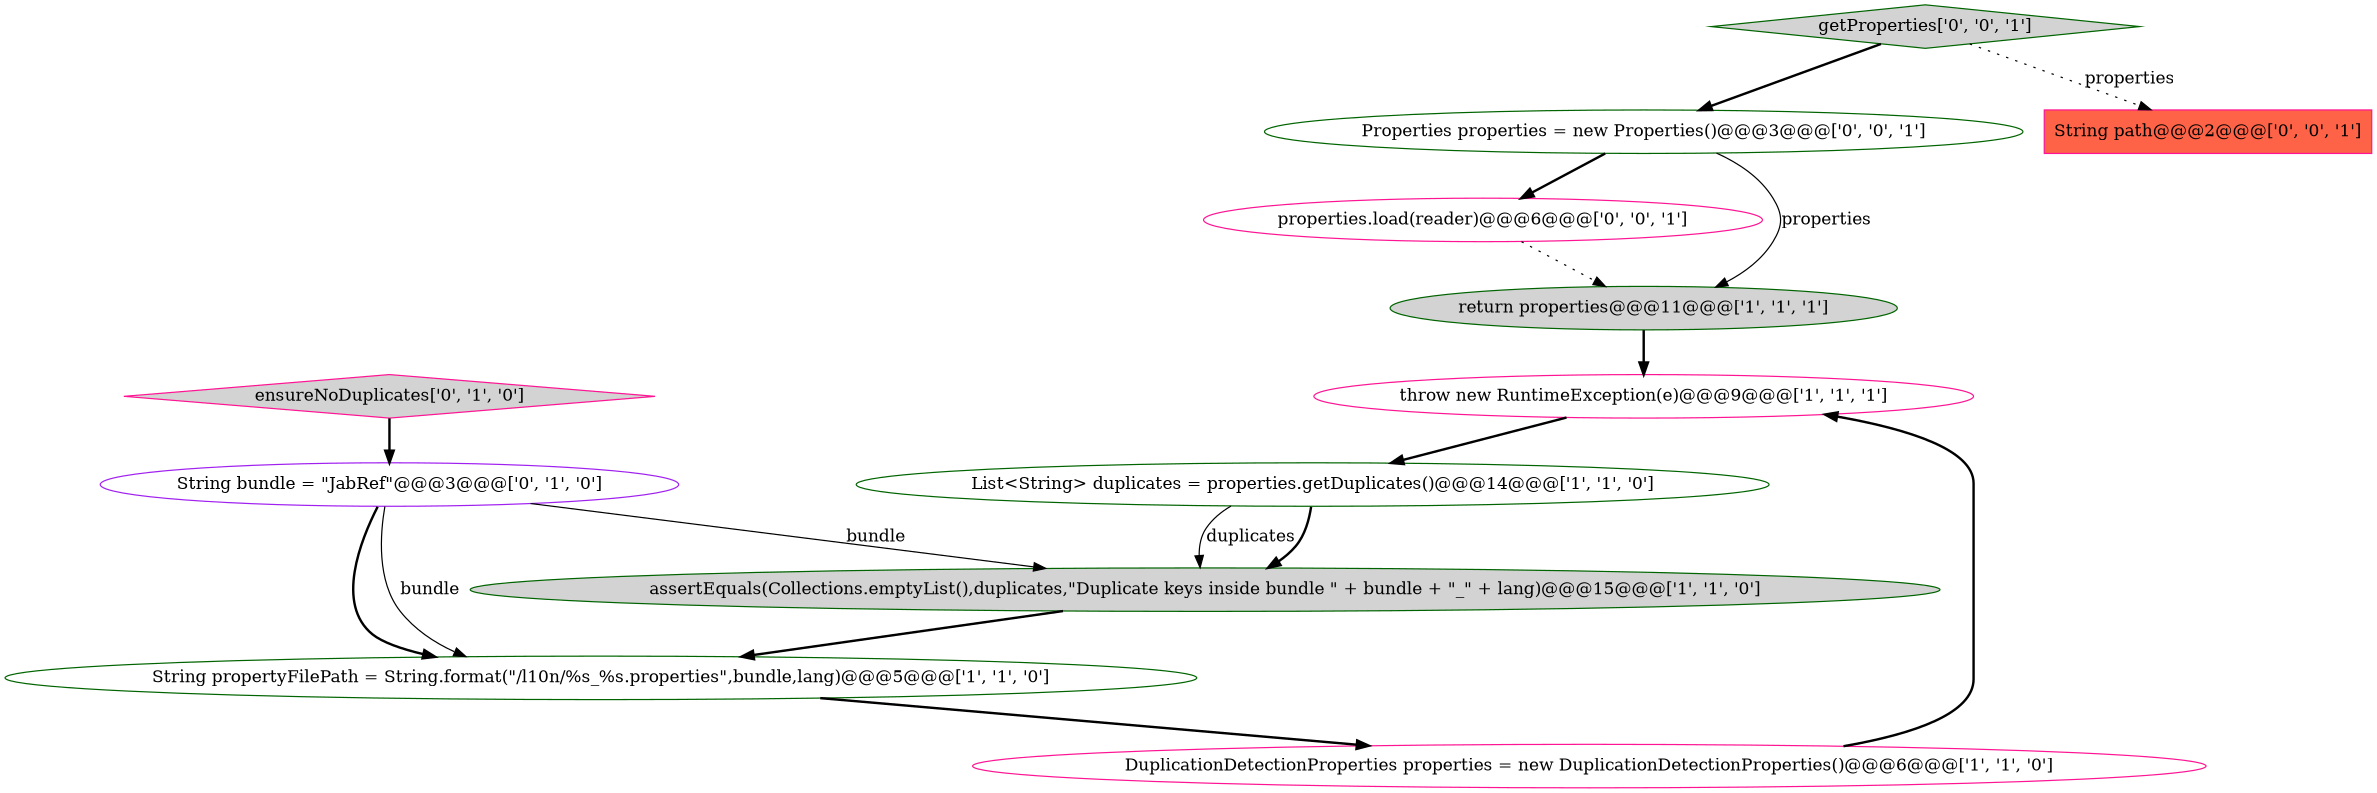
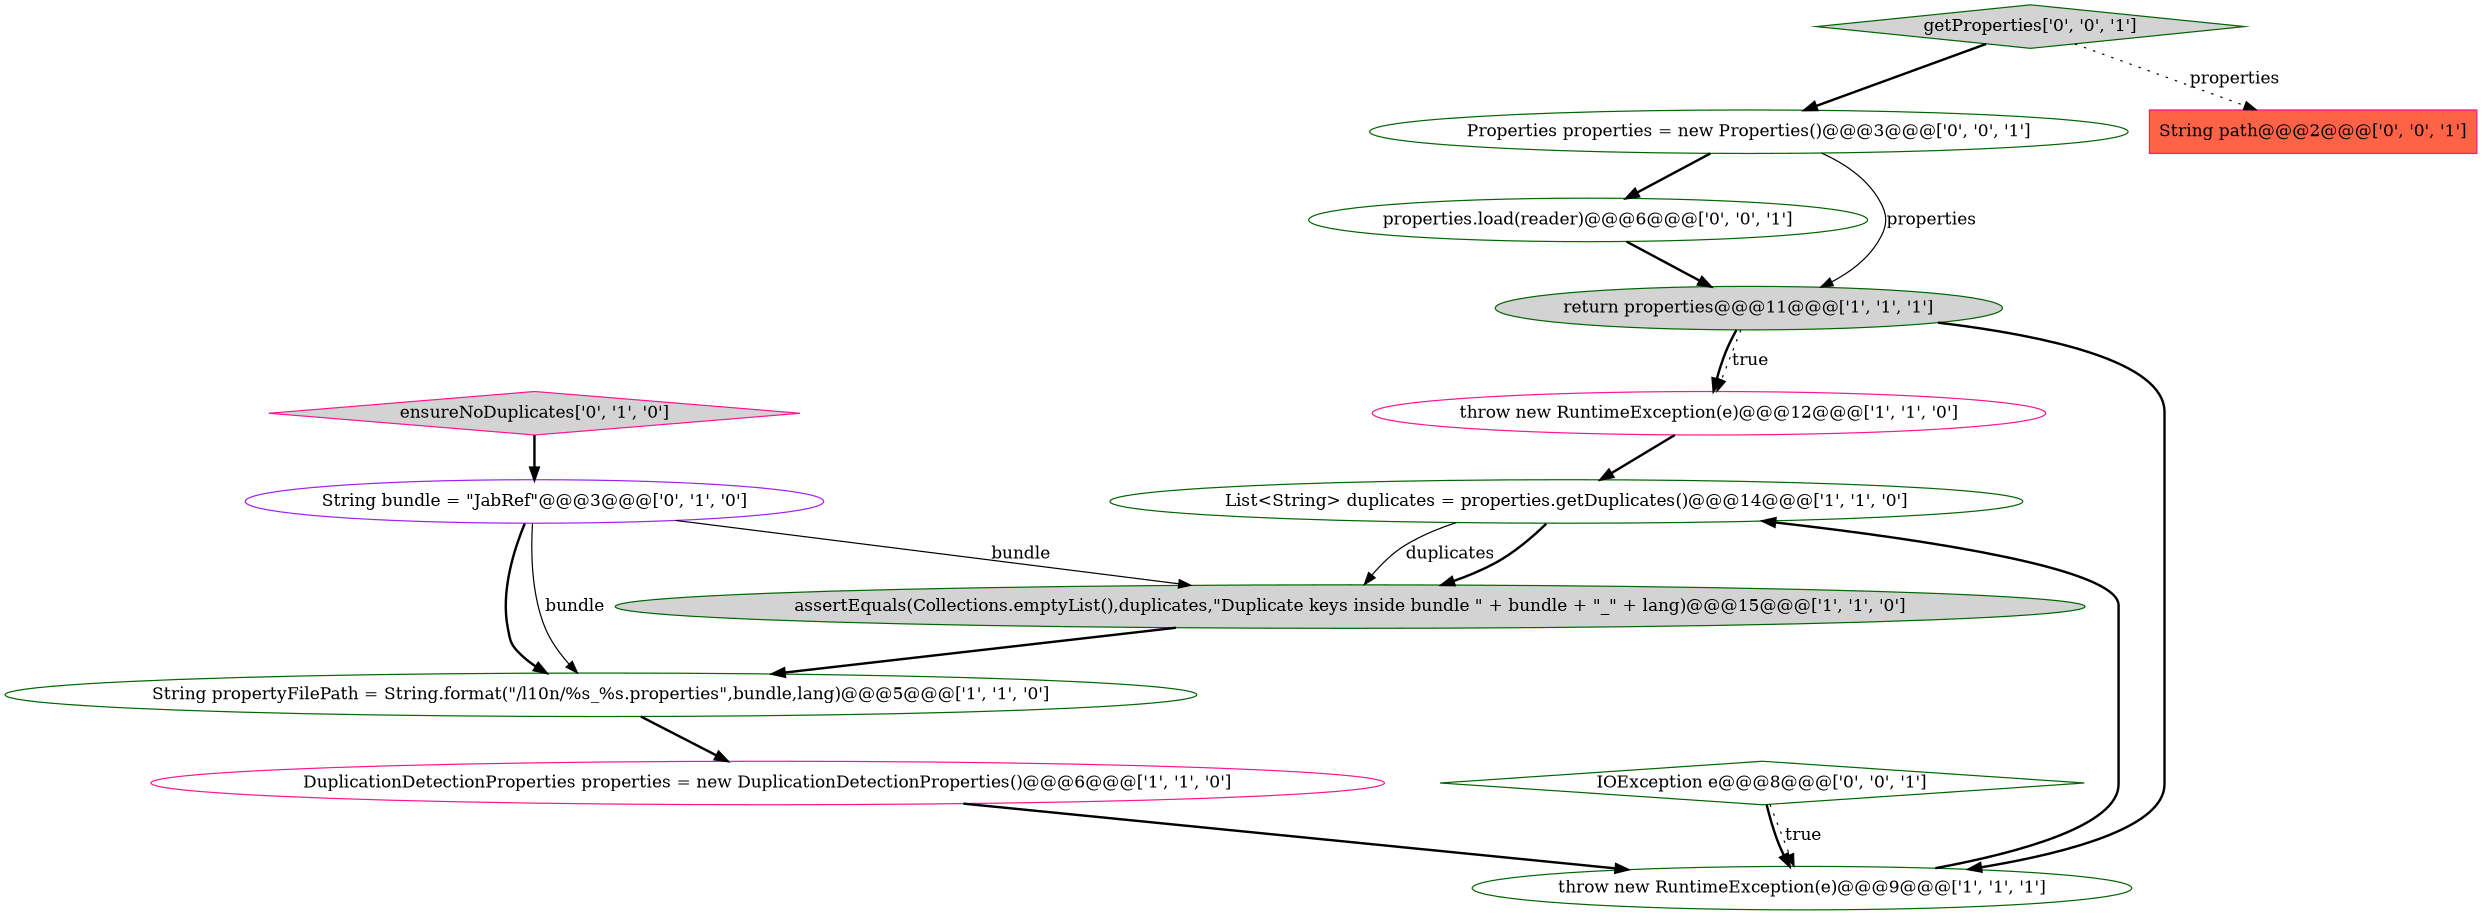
node "properties.load(reader)@@@6@@@['0', '0', '1']": color deeppink -> darkgreen
edge "properties.load(reader)@@@6@@@['0', '0', '1']" -> "return properties@@@11@@@['1', '1', '1']": style dotted -> bold
node "throw new RuntimeException(e)@@@9@@@['1', '1', '1']": color deeppink -> darkgreen
node "throw new RuntimeException(e)@@@12@@@['1', '1', '0']": added
node "IOException e@@@8@@@['0', '0', '1']": added
